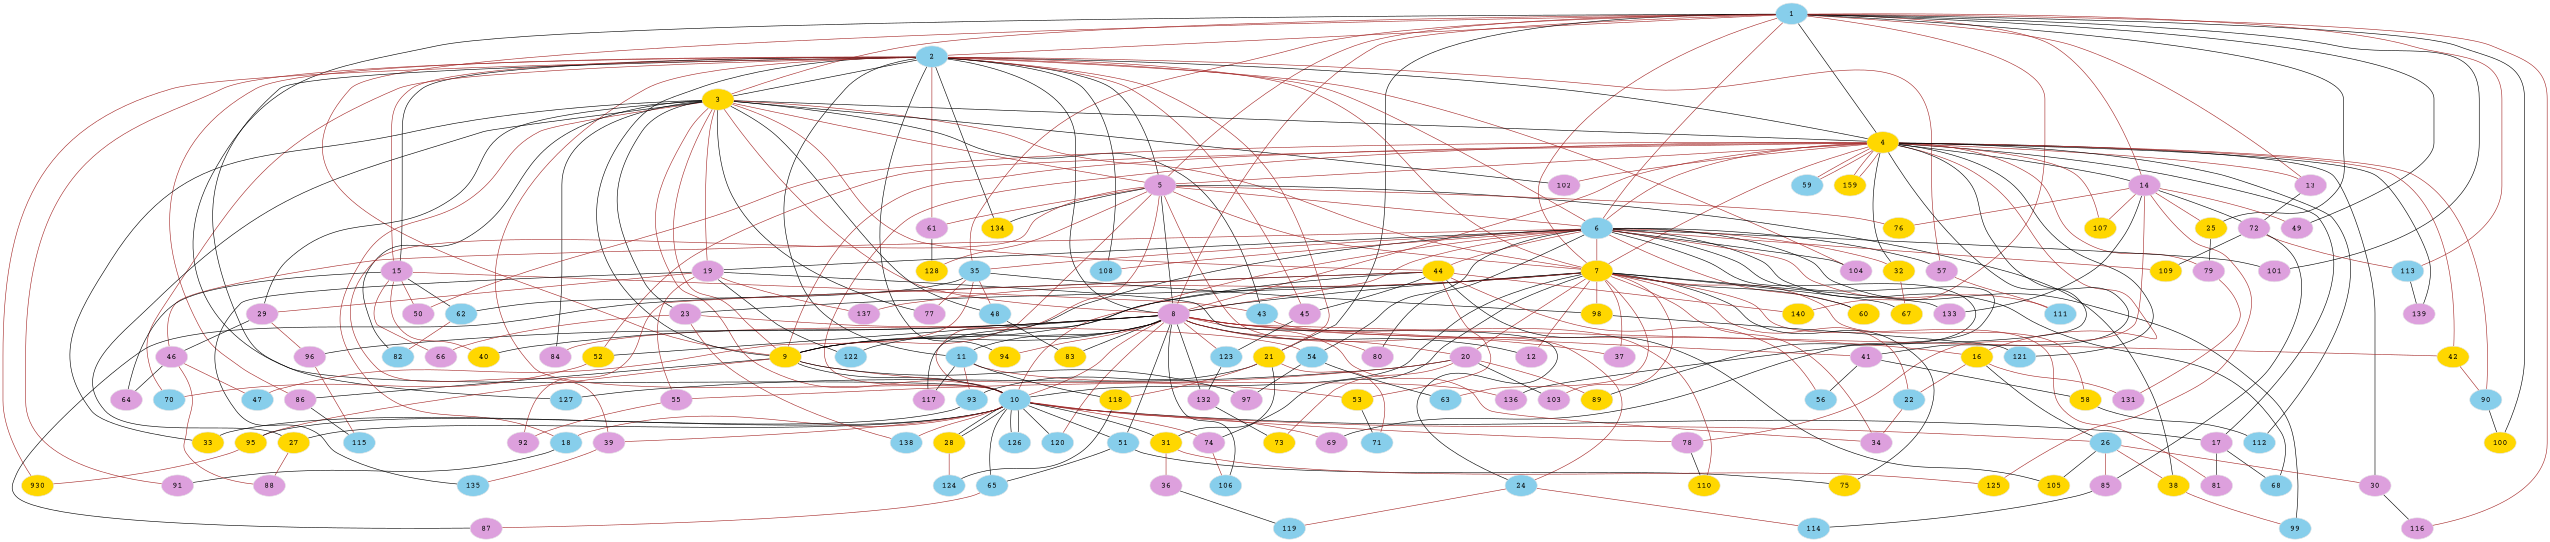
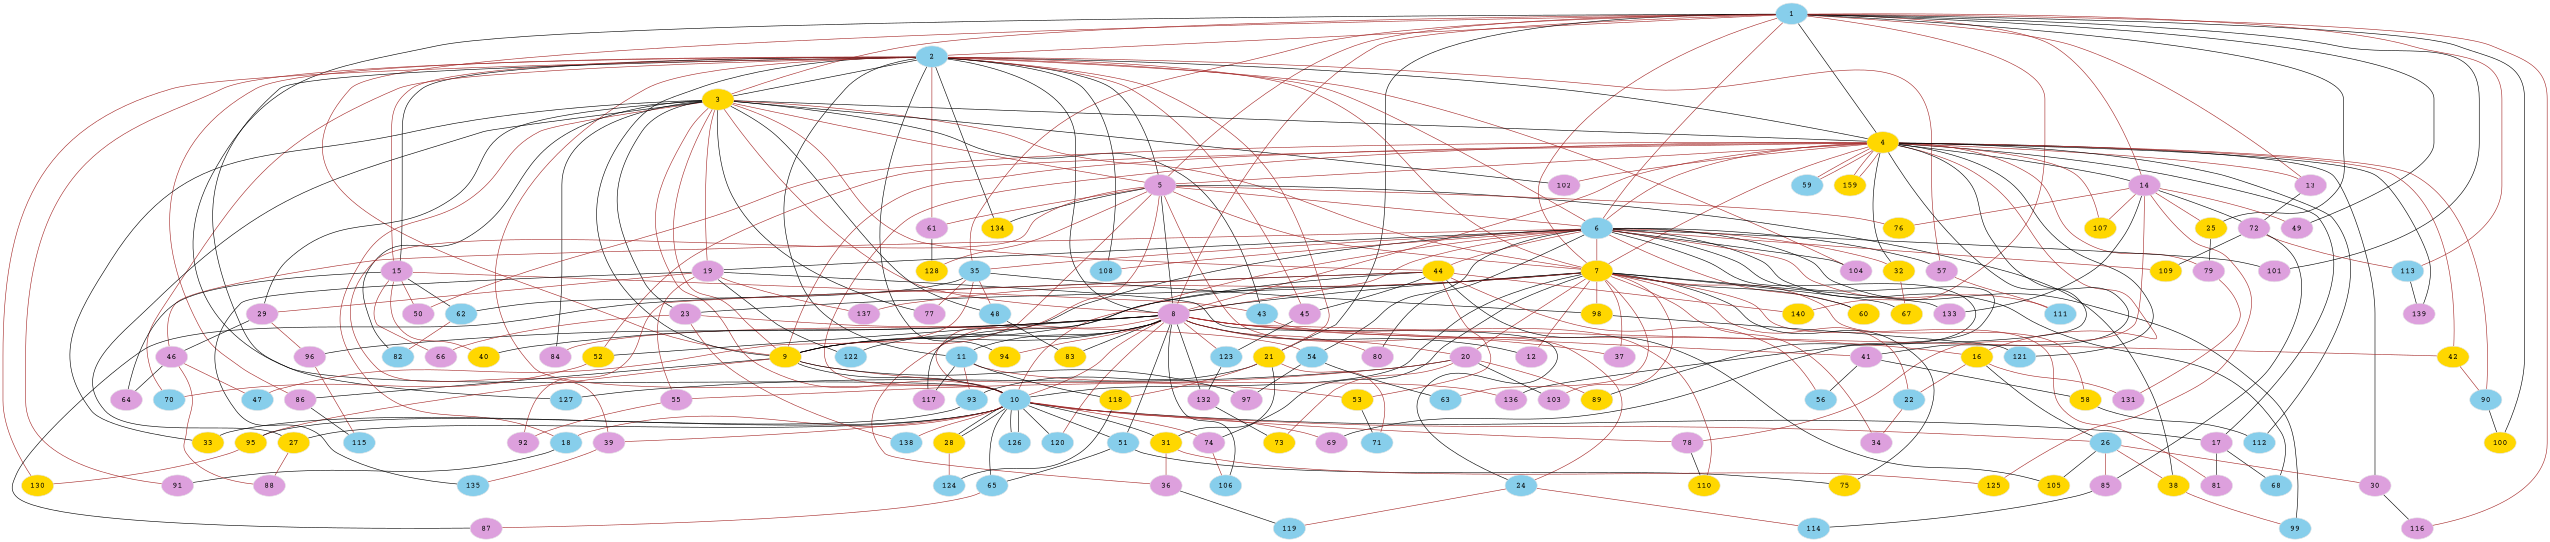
edge "8" -- "34": now "8" -- "36"
node "930": label "930" -> "130"
